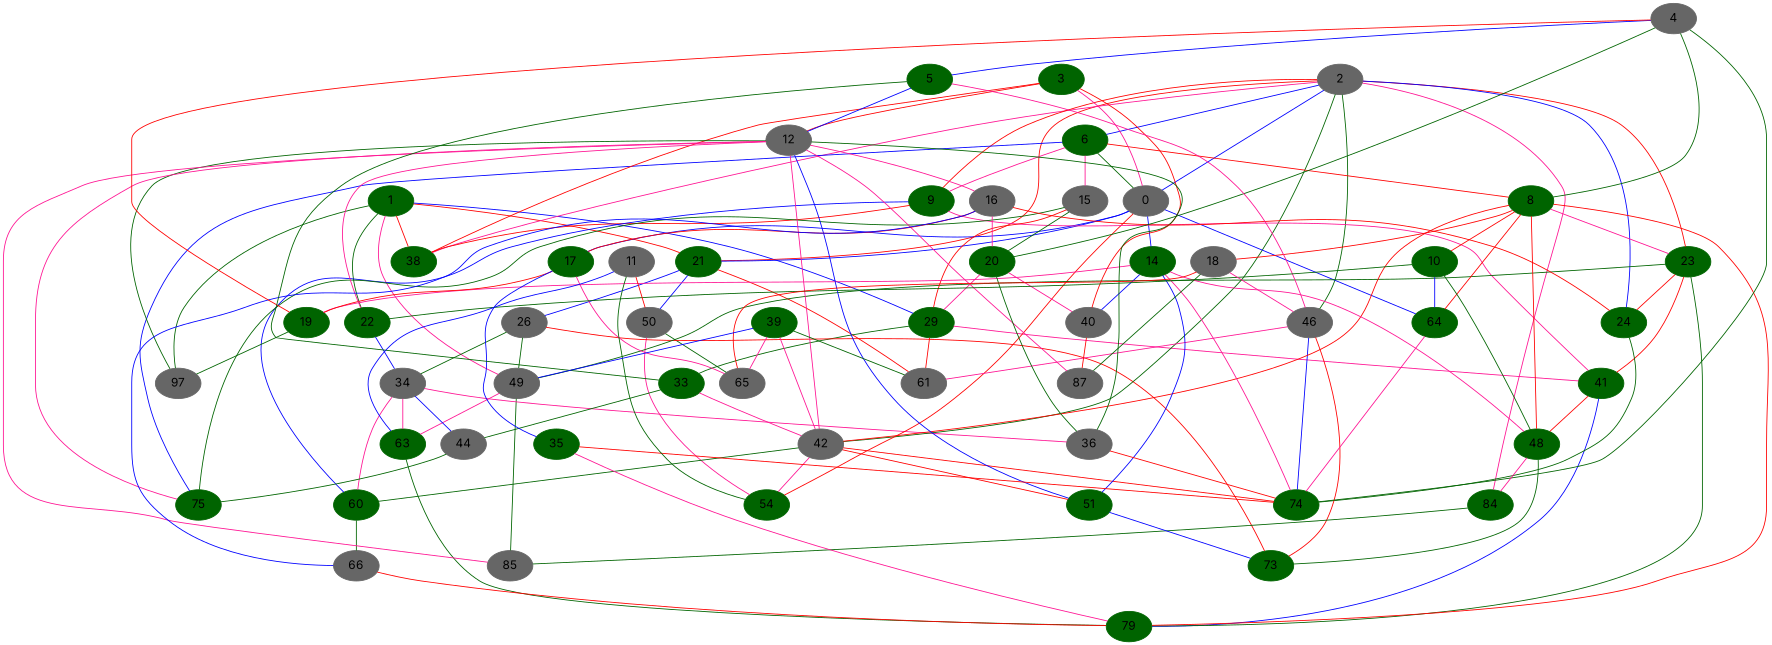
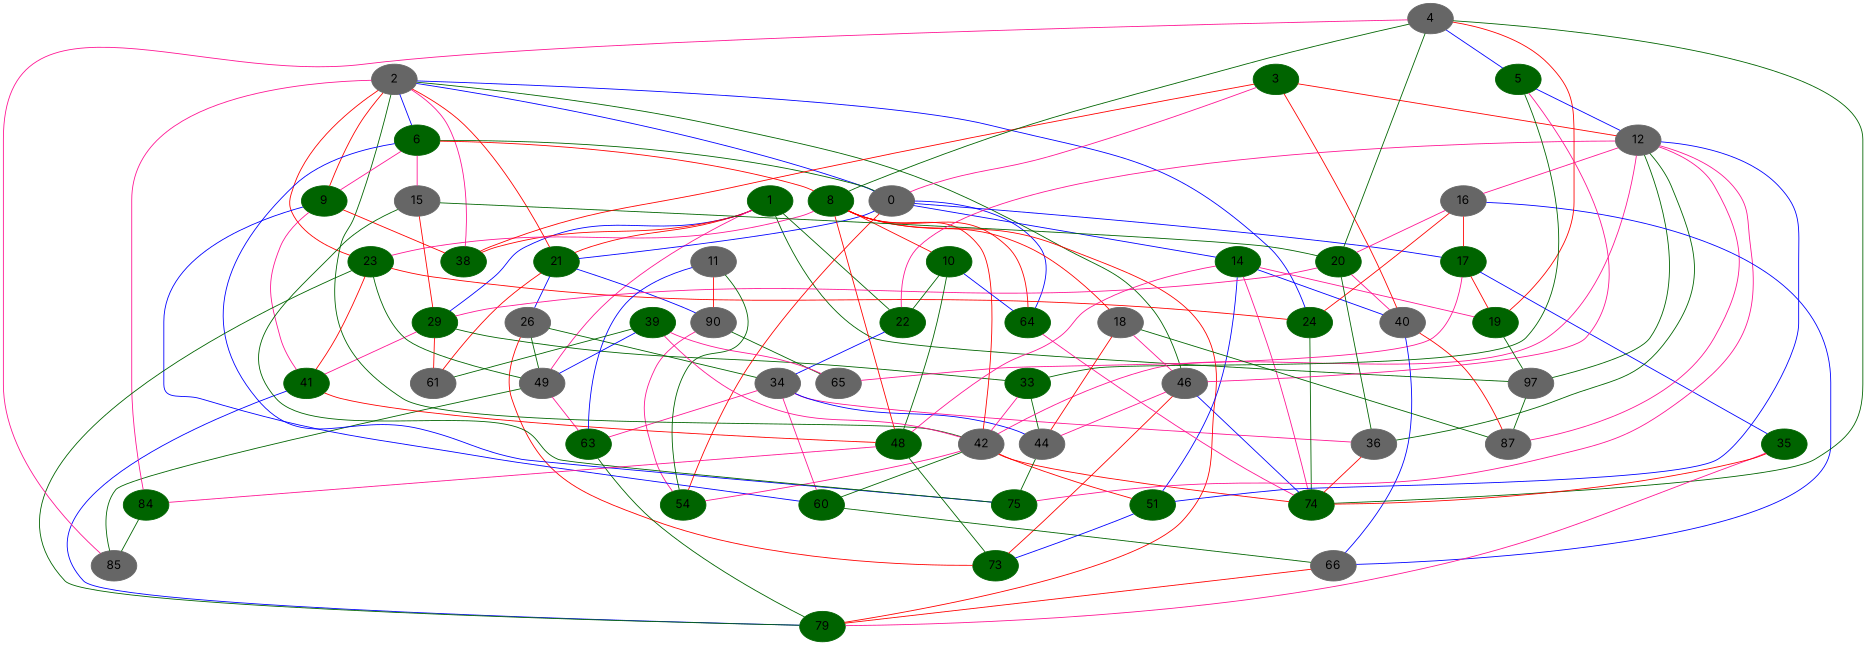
edge "12" -- "85": now "4" -- "85"
edge "18" -- "65": now "18" -- "44"
node "50": label "50" -> "90"
edge "46" -- "61": now "46" -- "44"
edge "97" -- "87": added
edge "40" -- "66": added
